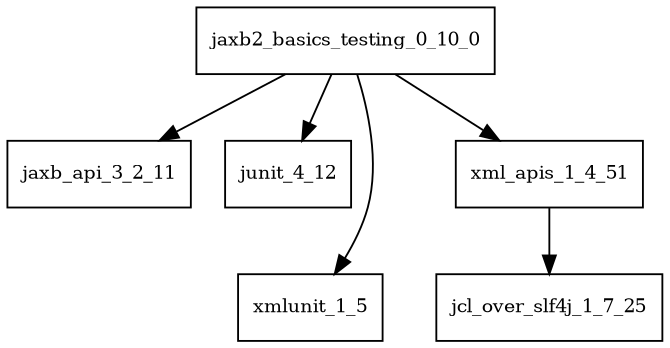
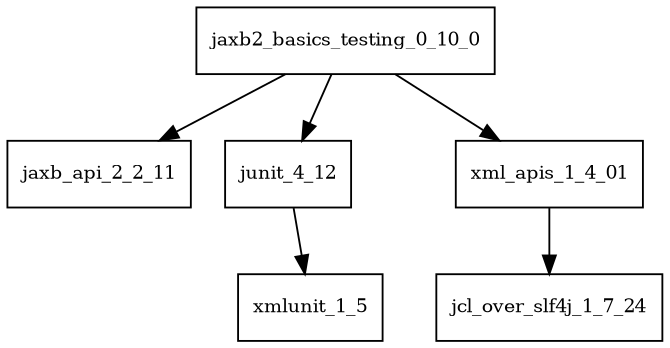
edge "jaxb2_basics_testing_0_10_0" -> "xmlunit_1_5": now "junit_4_12" -> "xmlunit_1_5"
node "jaxb_api_3_2_11": label "jaxb_api_3_2_11" -> "jaxb_api_2_2_11"
node "xml_apis_1_4_51": label "xml_apis_1_4_51" -> "xml_apis_1_4_01"
node "jcl_over_slf4j_1_7_25": label "jcl_over_slf4j_1_7_25" -> "jcl_over_slf4j_1_7_24"
